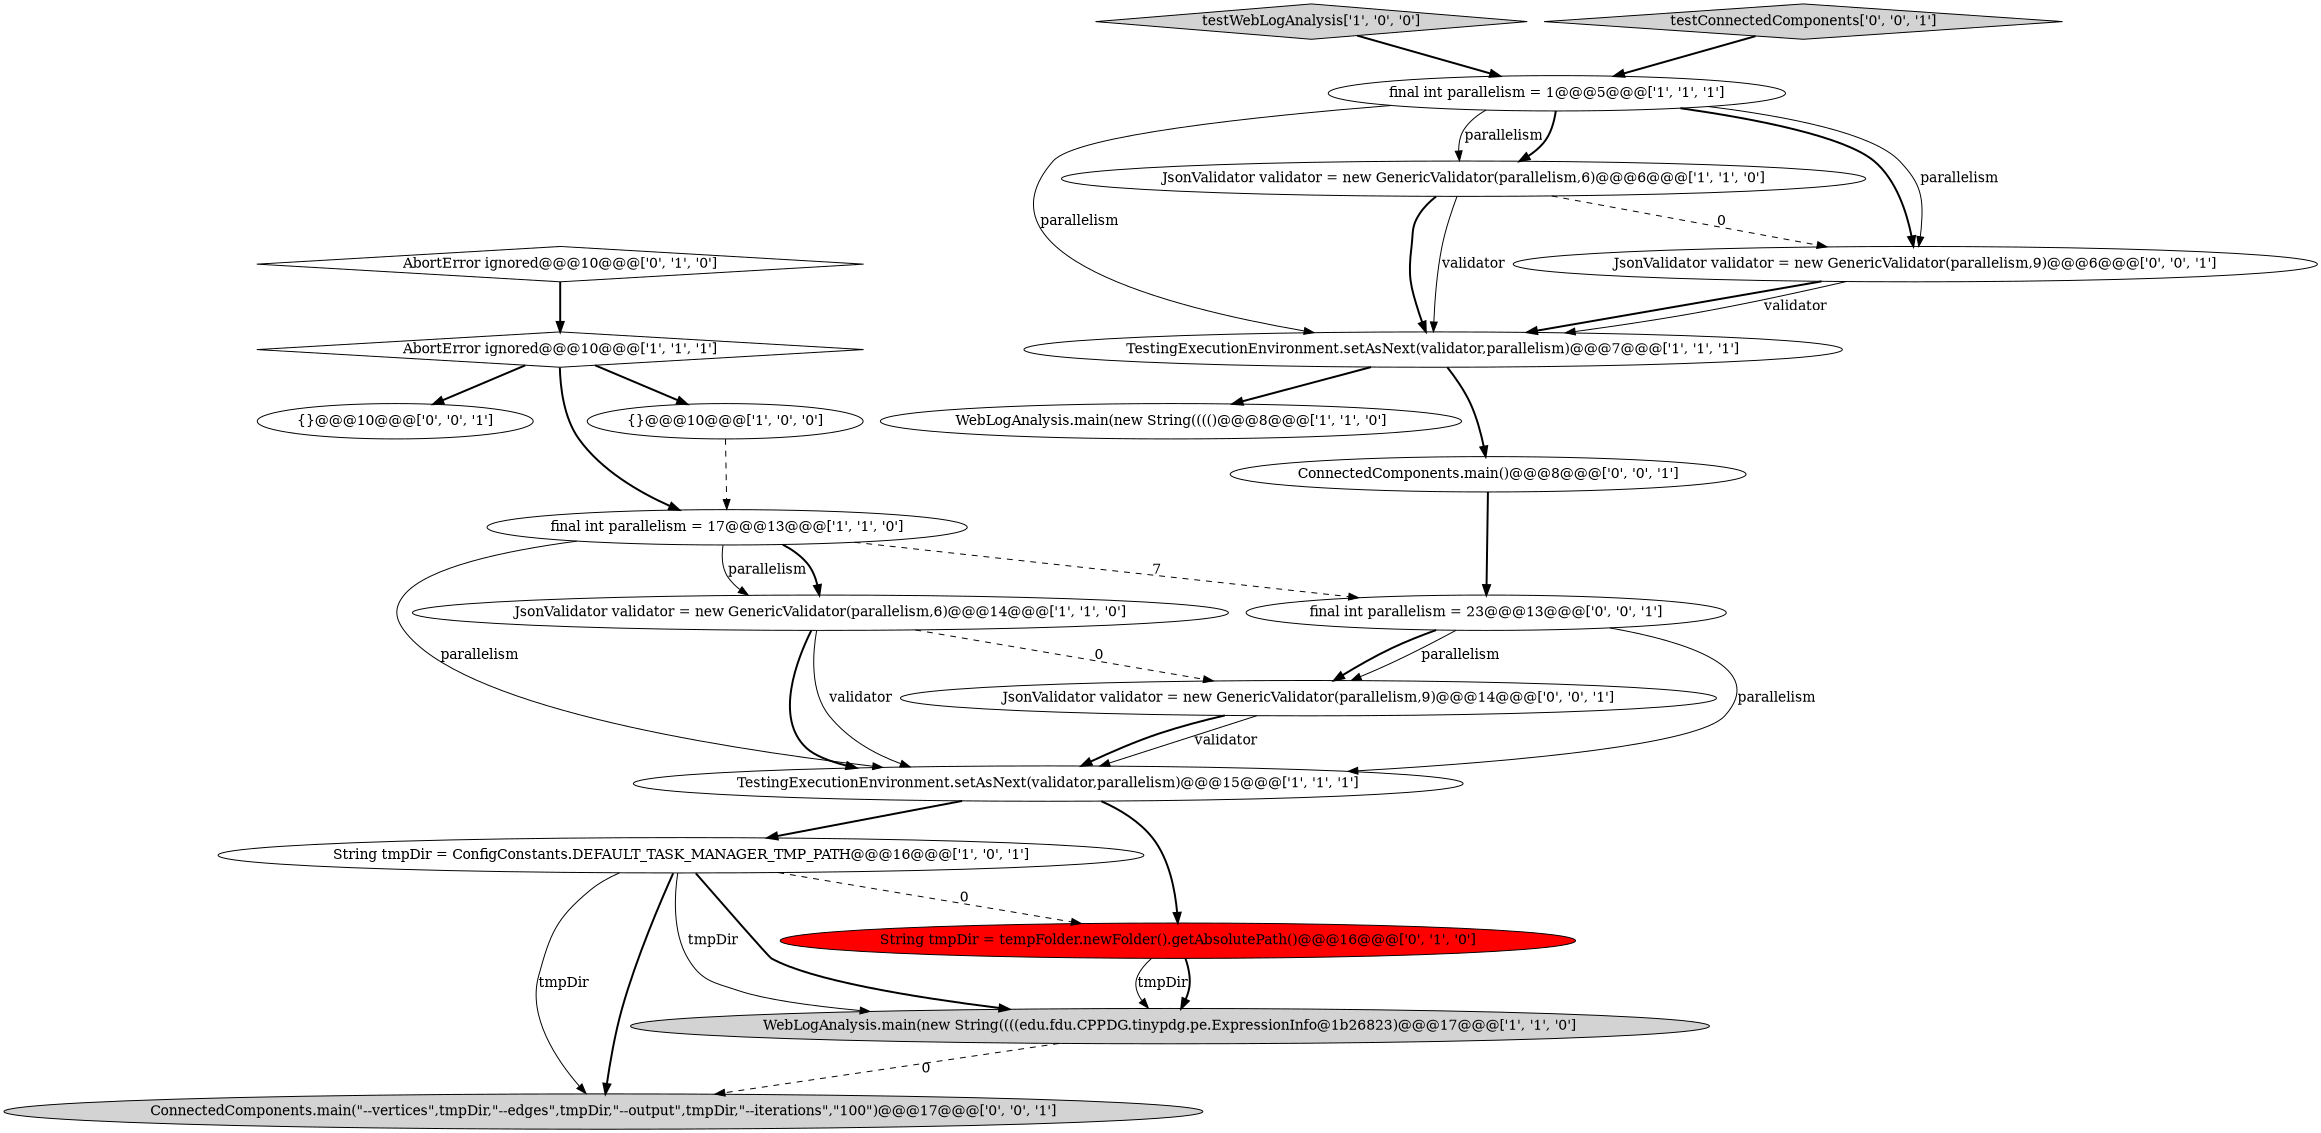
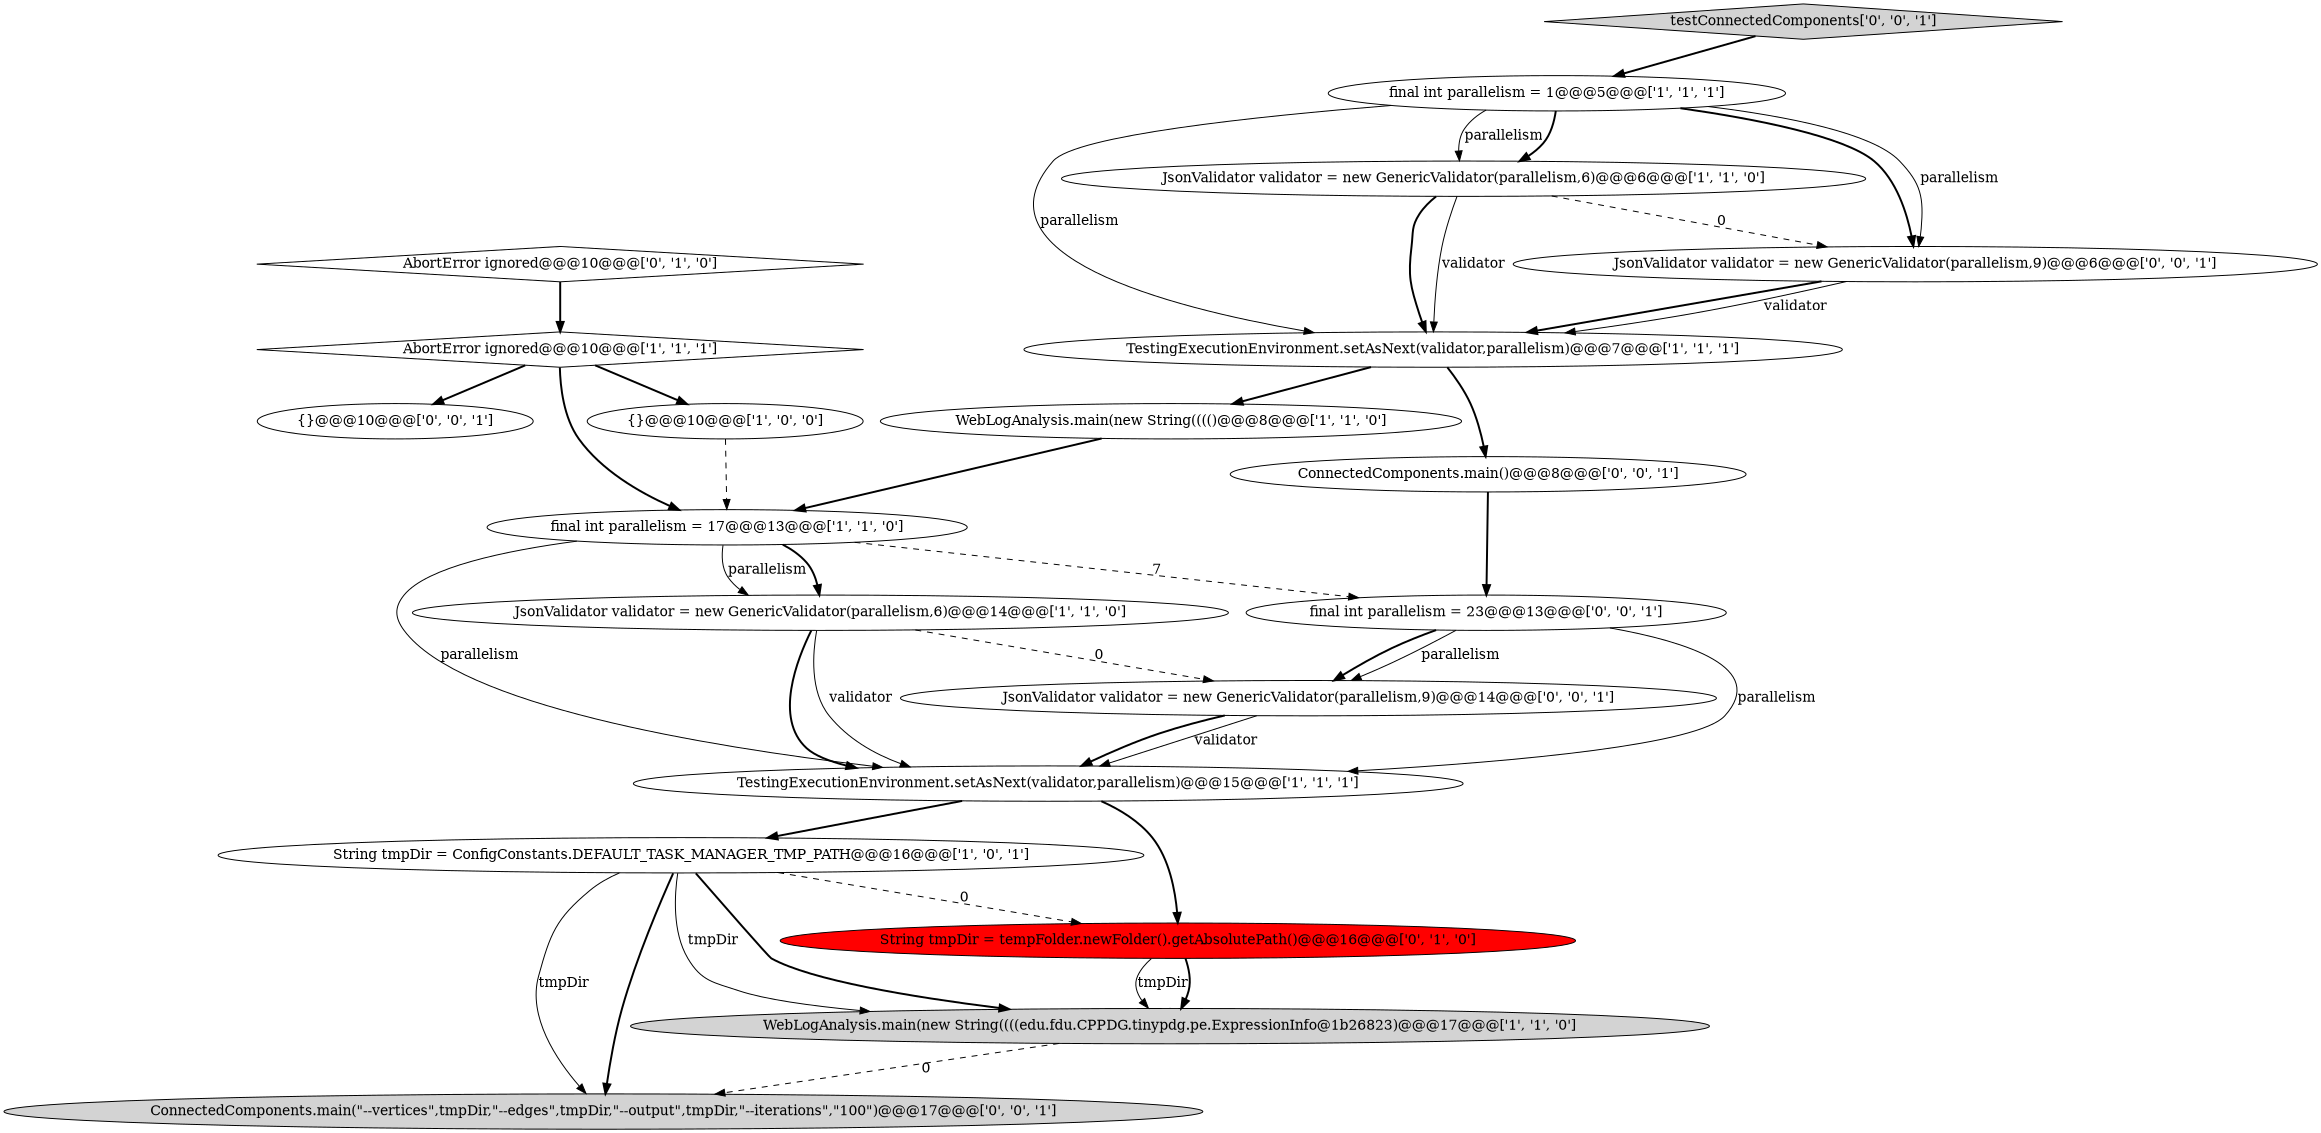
node "testWebLogAnalysis['1', '0', '0']": removed
edge "WebLogAnalysis.main(new String(((()@@@8@@@['1', '1', '0']" -> "final int parallelism = 17@@@13@@@['1', '1', '0']": added
